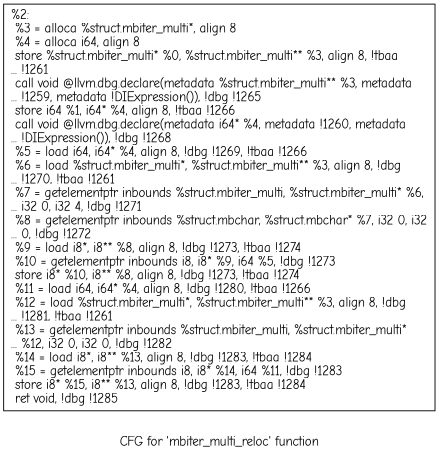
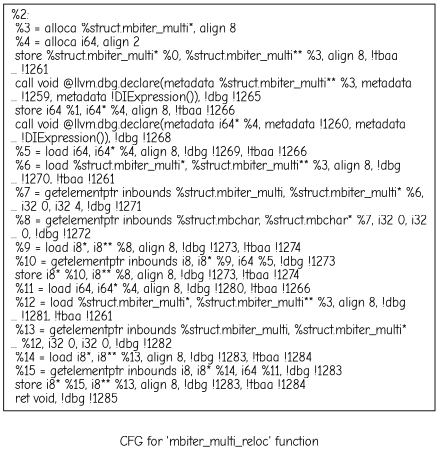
node "%2:": text "%4 = alloca i64, align 8" -> "%4 = alloca i64, align 2"
